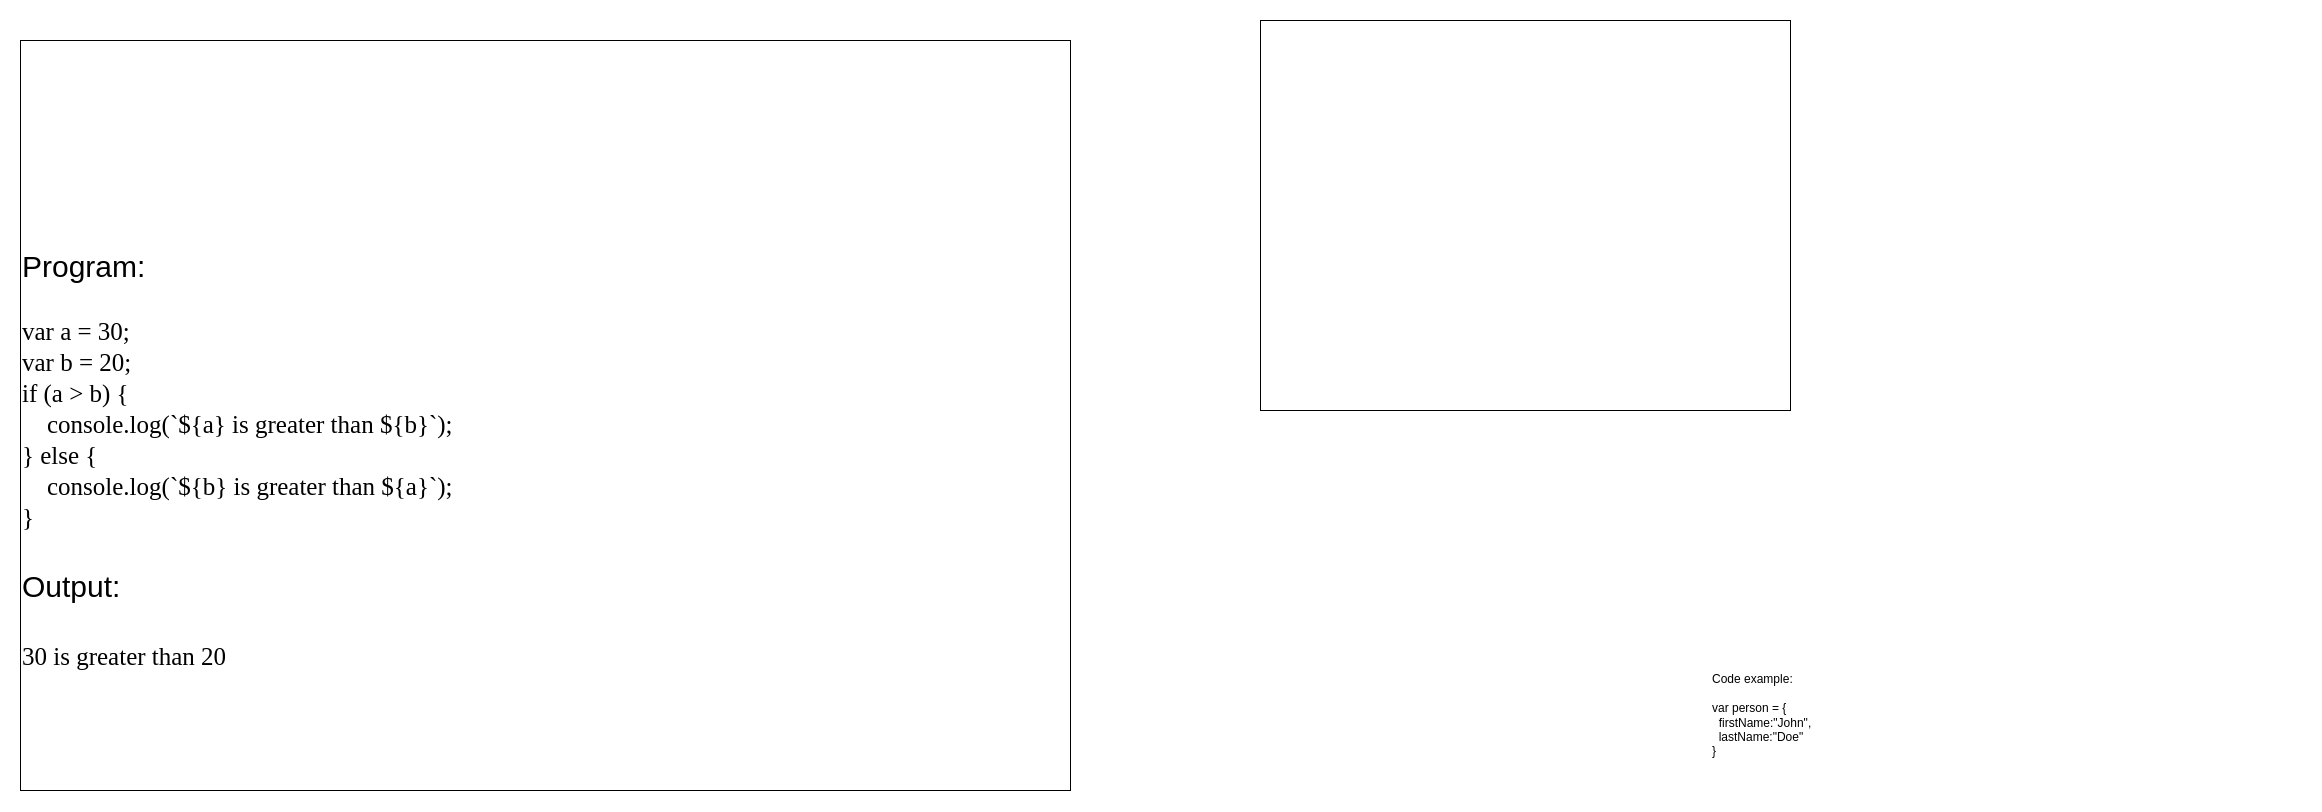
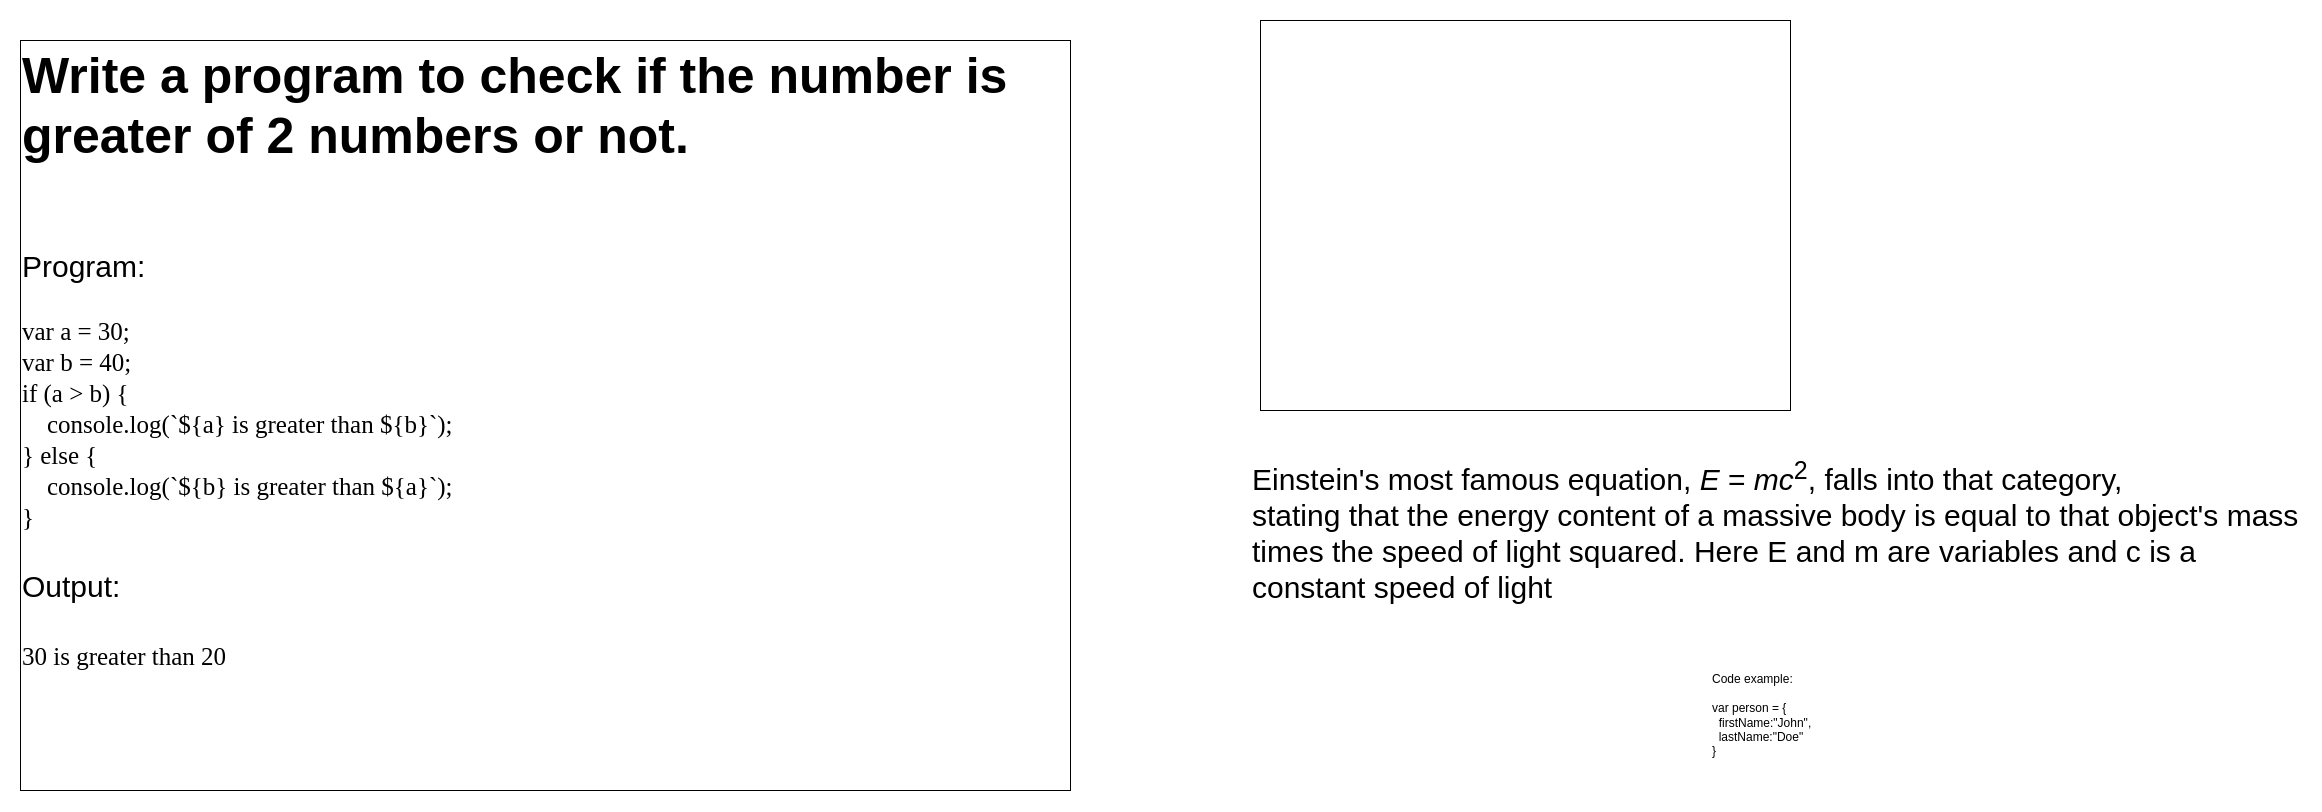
node "Write a program to check if the number is greater of 2 numbers or not.": added
node "Program: var a = 30; var b = 20; if (a > b) { console.log(`${a} is greater than ${b}`); } else { console.log(`${b} is greater than ${a}`); } Output: 30 is greater than 20": label "Program: var a = 30; var b = 20; if (a > b) { console.log(`${a} is greater than ${b}`); } else { console.log(`${b} is greater than ${a}`); } Output: 30 is greater than 20" -> "Program: var a = 30; var b = 40; if (a > b) { console.log(`${a} is greater than ${b}`); } else { console.log(`${b} is greater than ${a}`); } Output: 30 is greater than 20"
node "Einstein's most famous equation, E = mc2, falls into that category, stating that the energy content of a massive body is equal to that object's mass times the speed of light squared. Here E and m are variables and c is a constant speed of light": added
